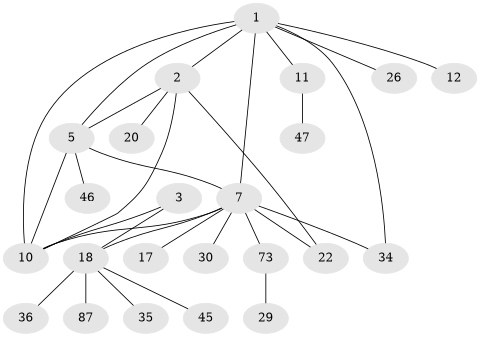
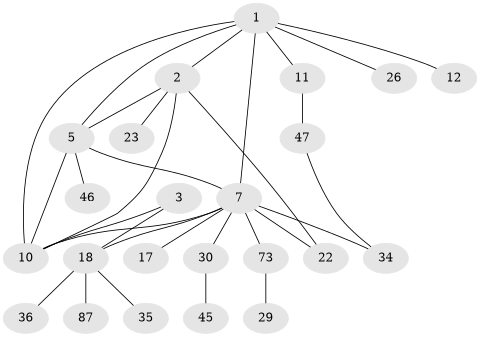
edge "1" -- "34": now "47" -- "34"
node "20": label "20" -> "23"
edge "18" -- "45": now "30" -- "45"
